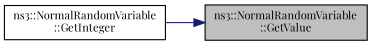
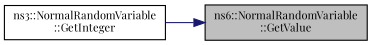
node "ns3::NormalRandomVariable ::GetValue": label "ns3::NormalRandomVariable ::GetValue" -> "ns6::NormalRandomVariable ::GetValue"
